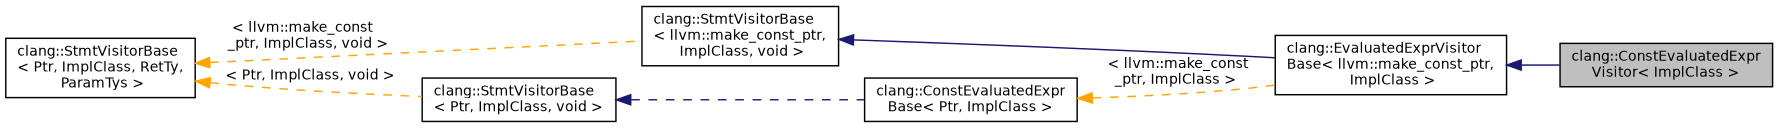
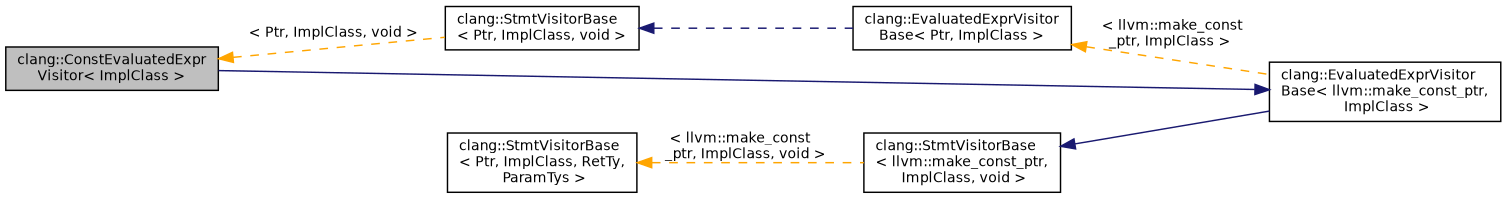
edge "clang::StmtVisitorBase < Ptr, ImplClass, void >" -> "clang::StmtVisitorBase < Ptr, ImplClass, RetTy, ParamTys >": now "clang::StmtVisitorBase < Ptr, ImplClass, void >" -> "clang::ConstEvaluatedExpr Visitor< ImplClass >"
node "clang::ConstEvaluatedExpr Base< Ptr, ImplClass >": label "clang::ConstEvaluatedExpr Base< Ptr, ImplClass >" -> "clang::EvaluatedExprVisitor Base< Ptr, ImplClass >"
